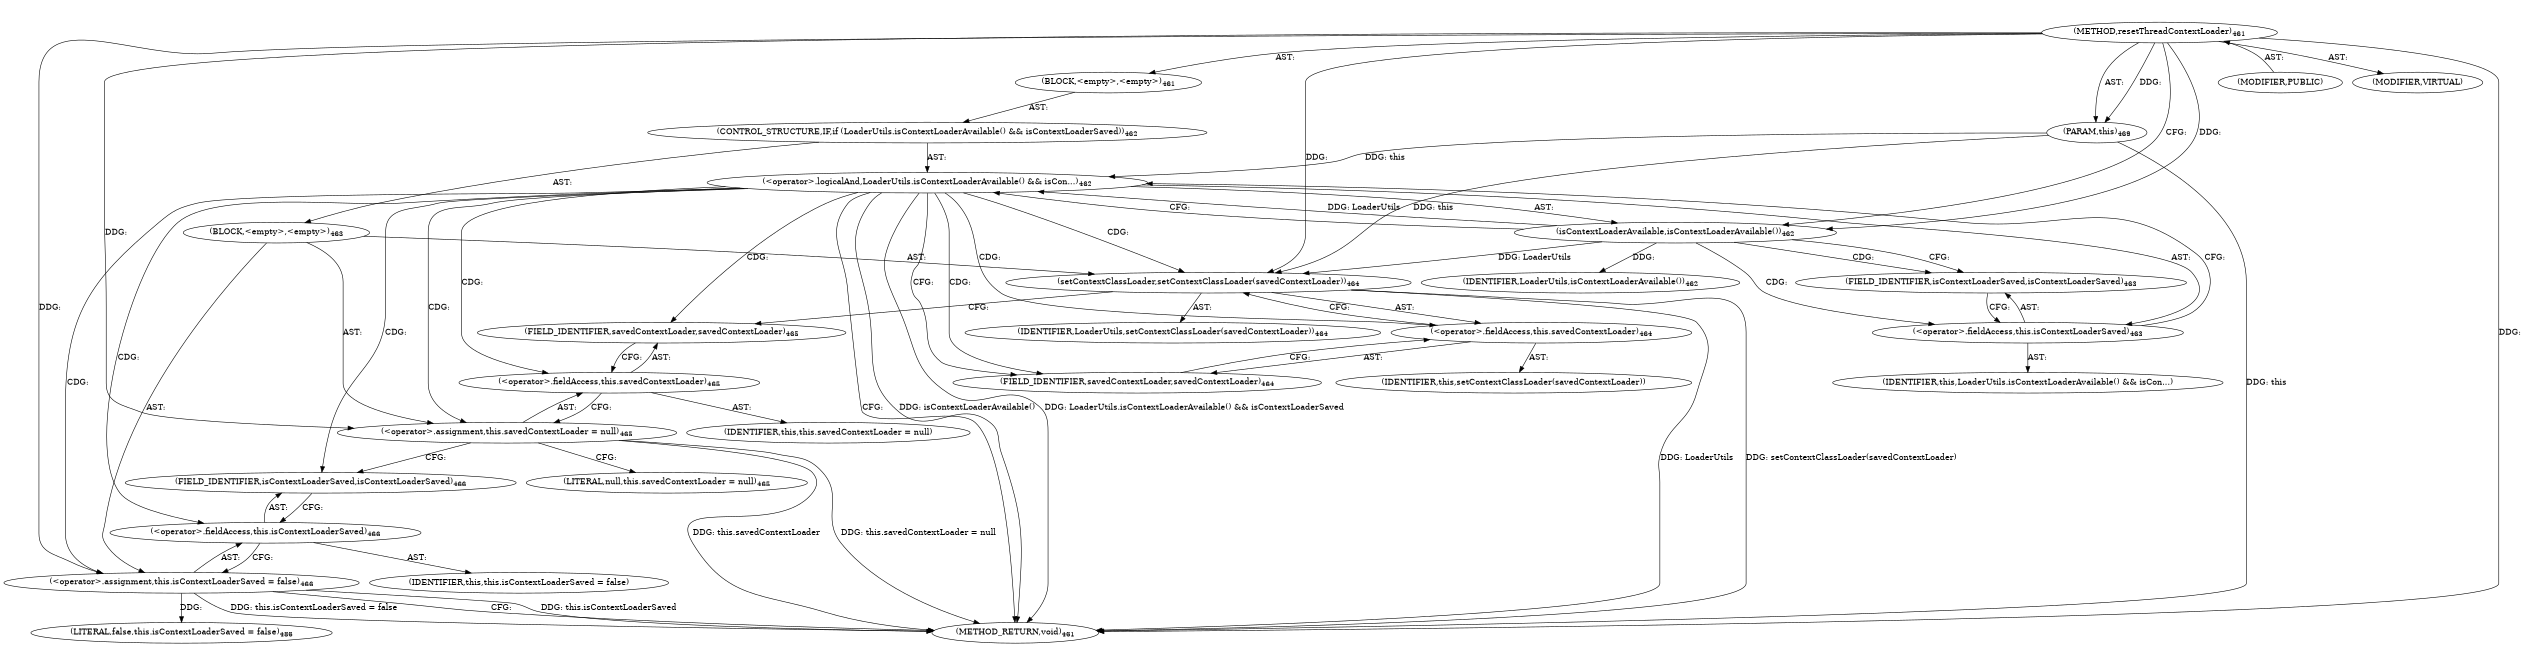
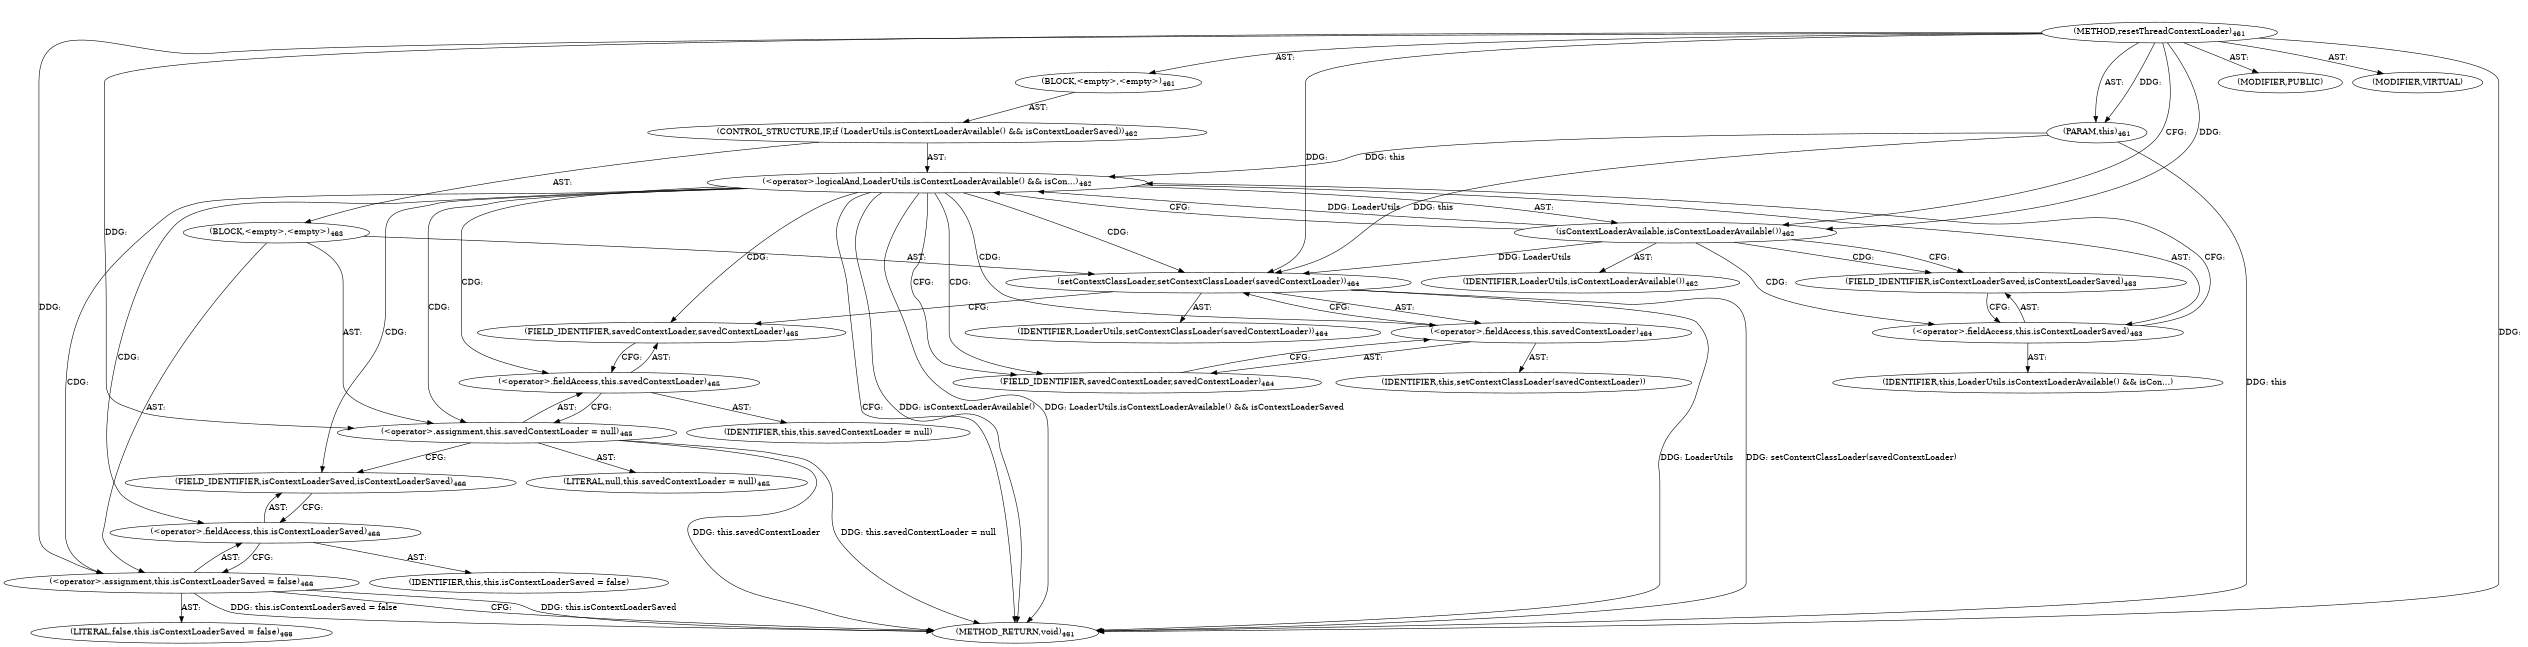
edge "(MODIFIER,PUBLIC)" -> "(METHOD,resetThreadContextLoader)": reversed
node "(PARAM,this)": text "469" -> "461"
edge "(isContextLoaderAvailable,isContextLoaderAvailable())" -> "(IDENTIFIER,LoaderUtils,isContextLoaderAvailable())": label "DDG: " -> "AST: "
edge "(<operator>.assignment,this.savedContextLoader = null)" -> "(LITERAL,null,this.savedContextLoader = null)": label "CFG: " -> "AST: "
edge "(<operator>.assignment,this.isContextLoaderSaved = false)" -> "(LITERAL,false,this.isContextLoaderSaved = false)": label "DDG: " -> "AST: "
node "(LITERAL,false,this.isContextLoaderSaved = false)": text "486" -> "466"
